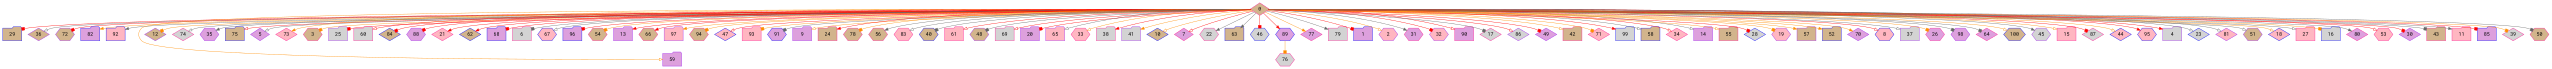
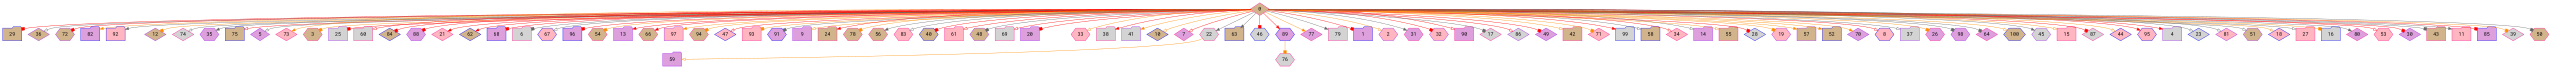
edge "0" -> "59": now "22" -> "59"
edge "0" -> "40": color gray40 -> red
node "65": removed
